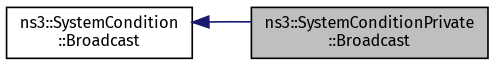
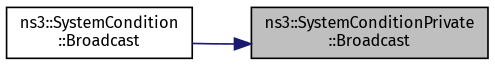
edge "ns3::SystemConditionPrivate ::Broadcast" -> "ns3::SystemCondition ::Broadcast": reversed
